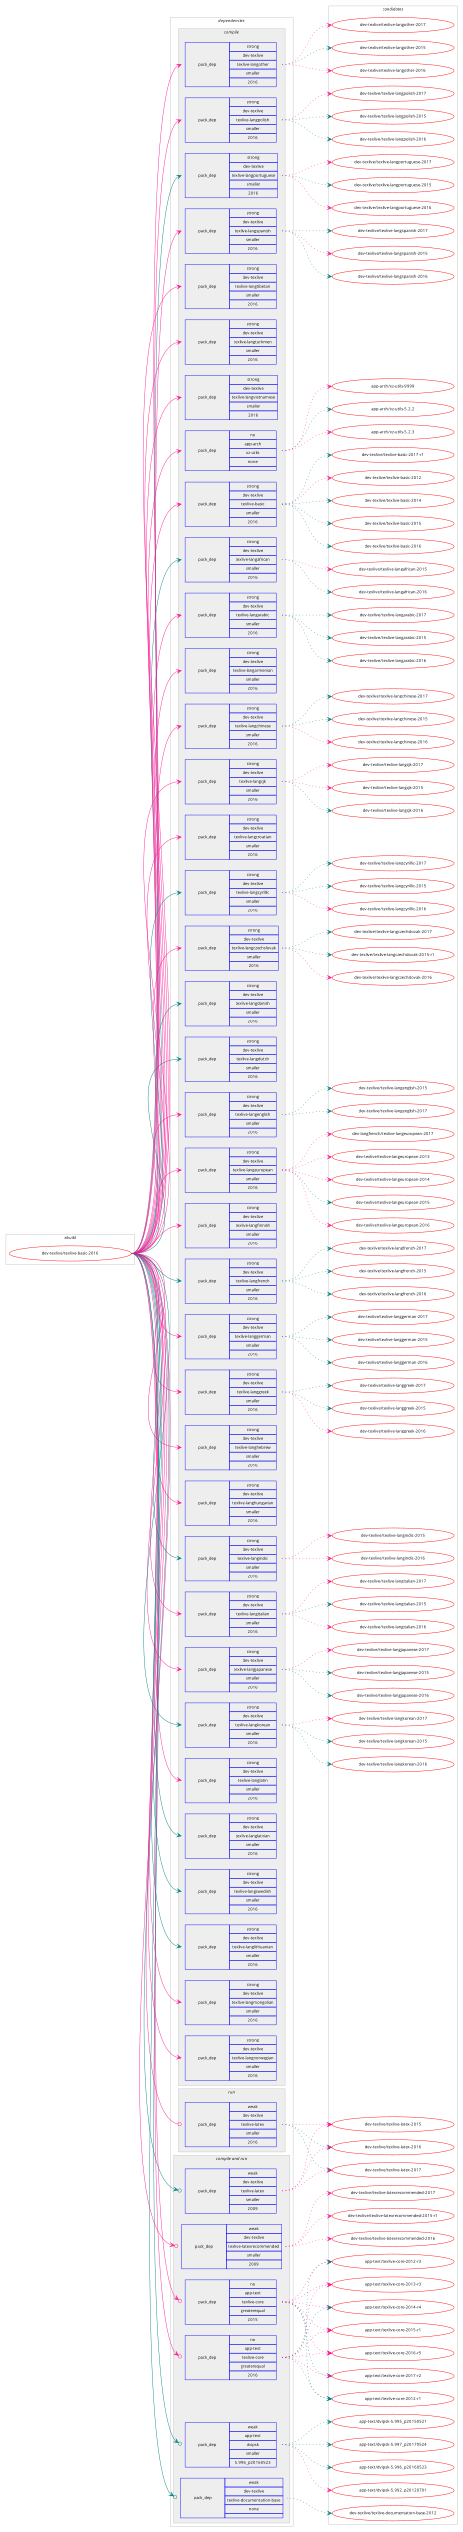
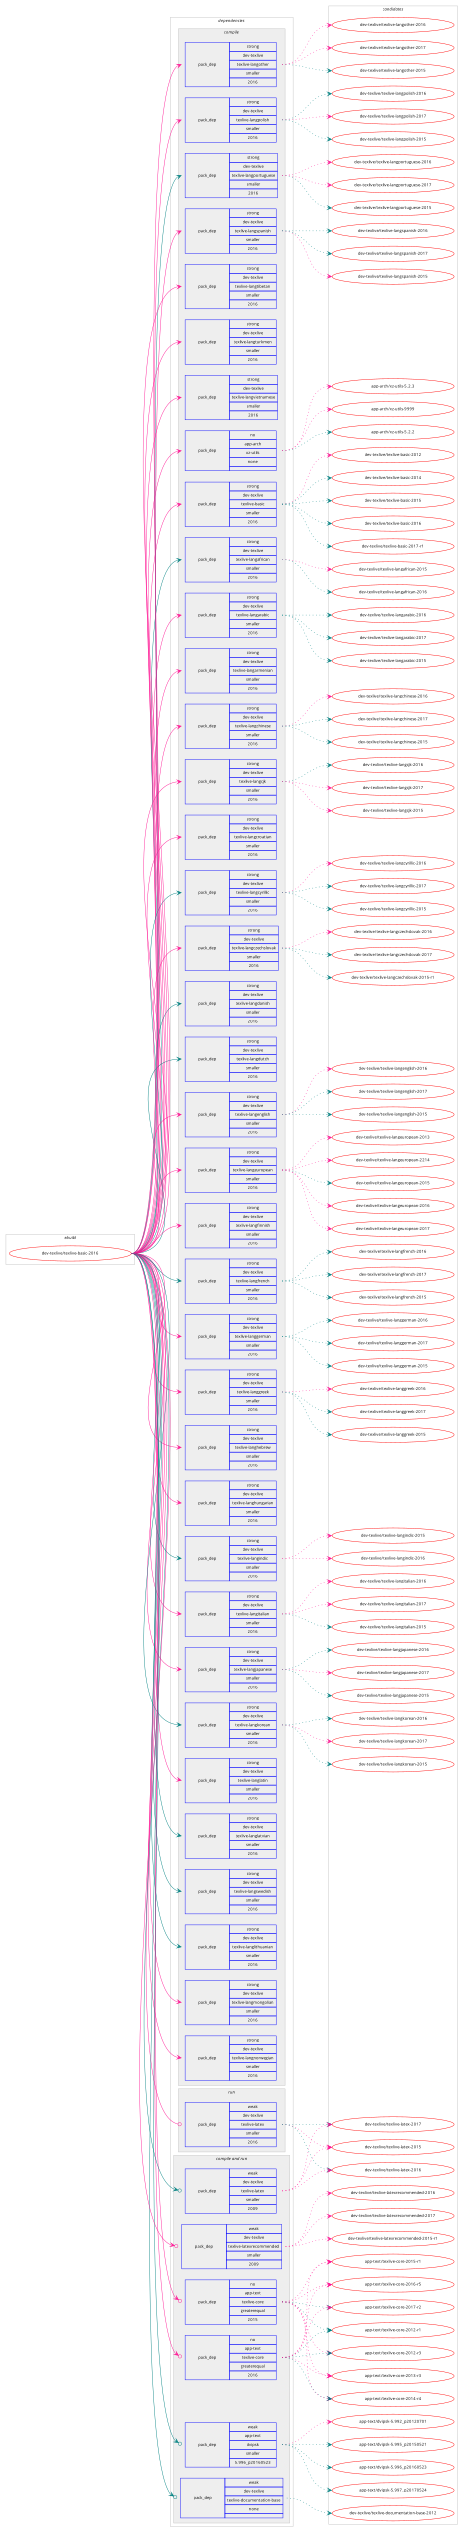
node "dev-texlive/texlive-langenglish-2016": added
node "dev-langfrench/texlive-langeuropean-2017": label "dev-langfrench/texlive-langeuropean-2017" -> "dev-texlive/texlive-langeuropean-2017"
node "dev-texlive/texlive-langeuropean-2014": label "dev-texlive/texlive-langeuropean-2014" -> "dev-texlive/texlive-langeuropean-2214"
